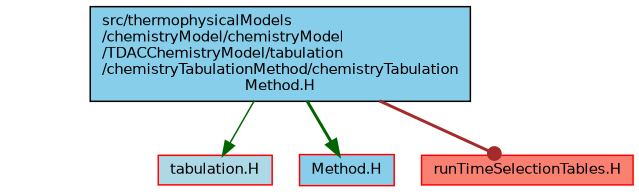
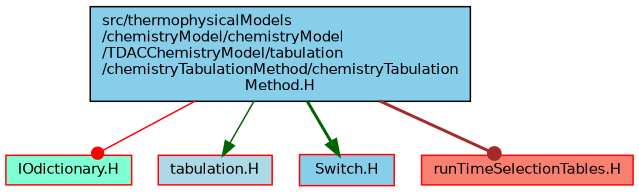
node "IOdictionary.H": added
node "Method.H": label "Method.H" -> "Switch.H"
